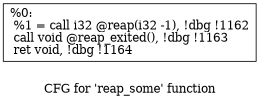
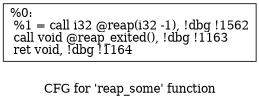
node "%0:": text "%1 = call i32 @reap(i32 -1), !dbg !1162" -> "%1 = call i32 @reap(i32 -1), !dbg !1562"
